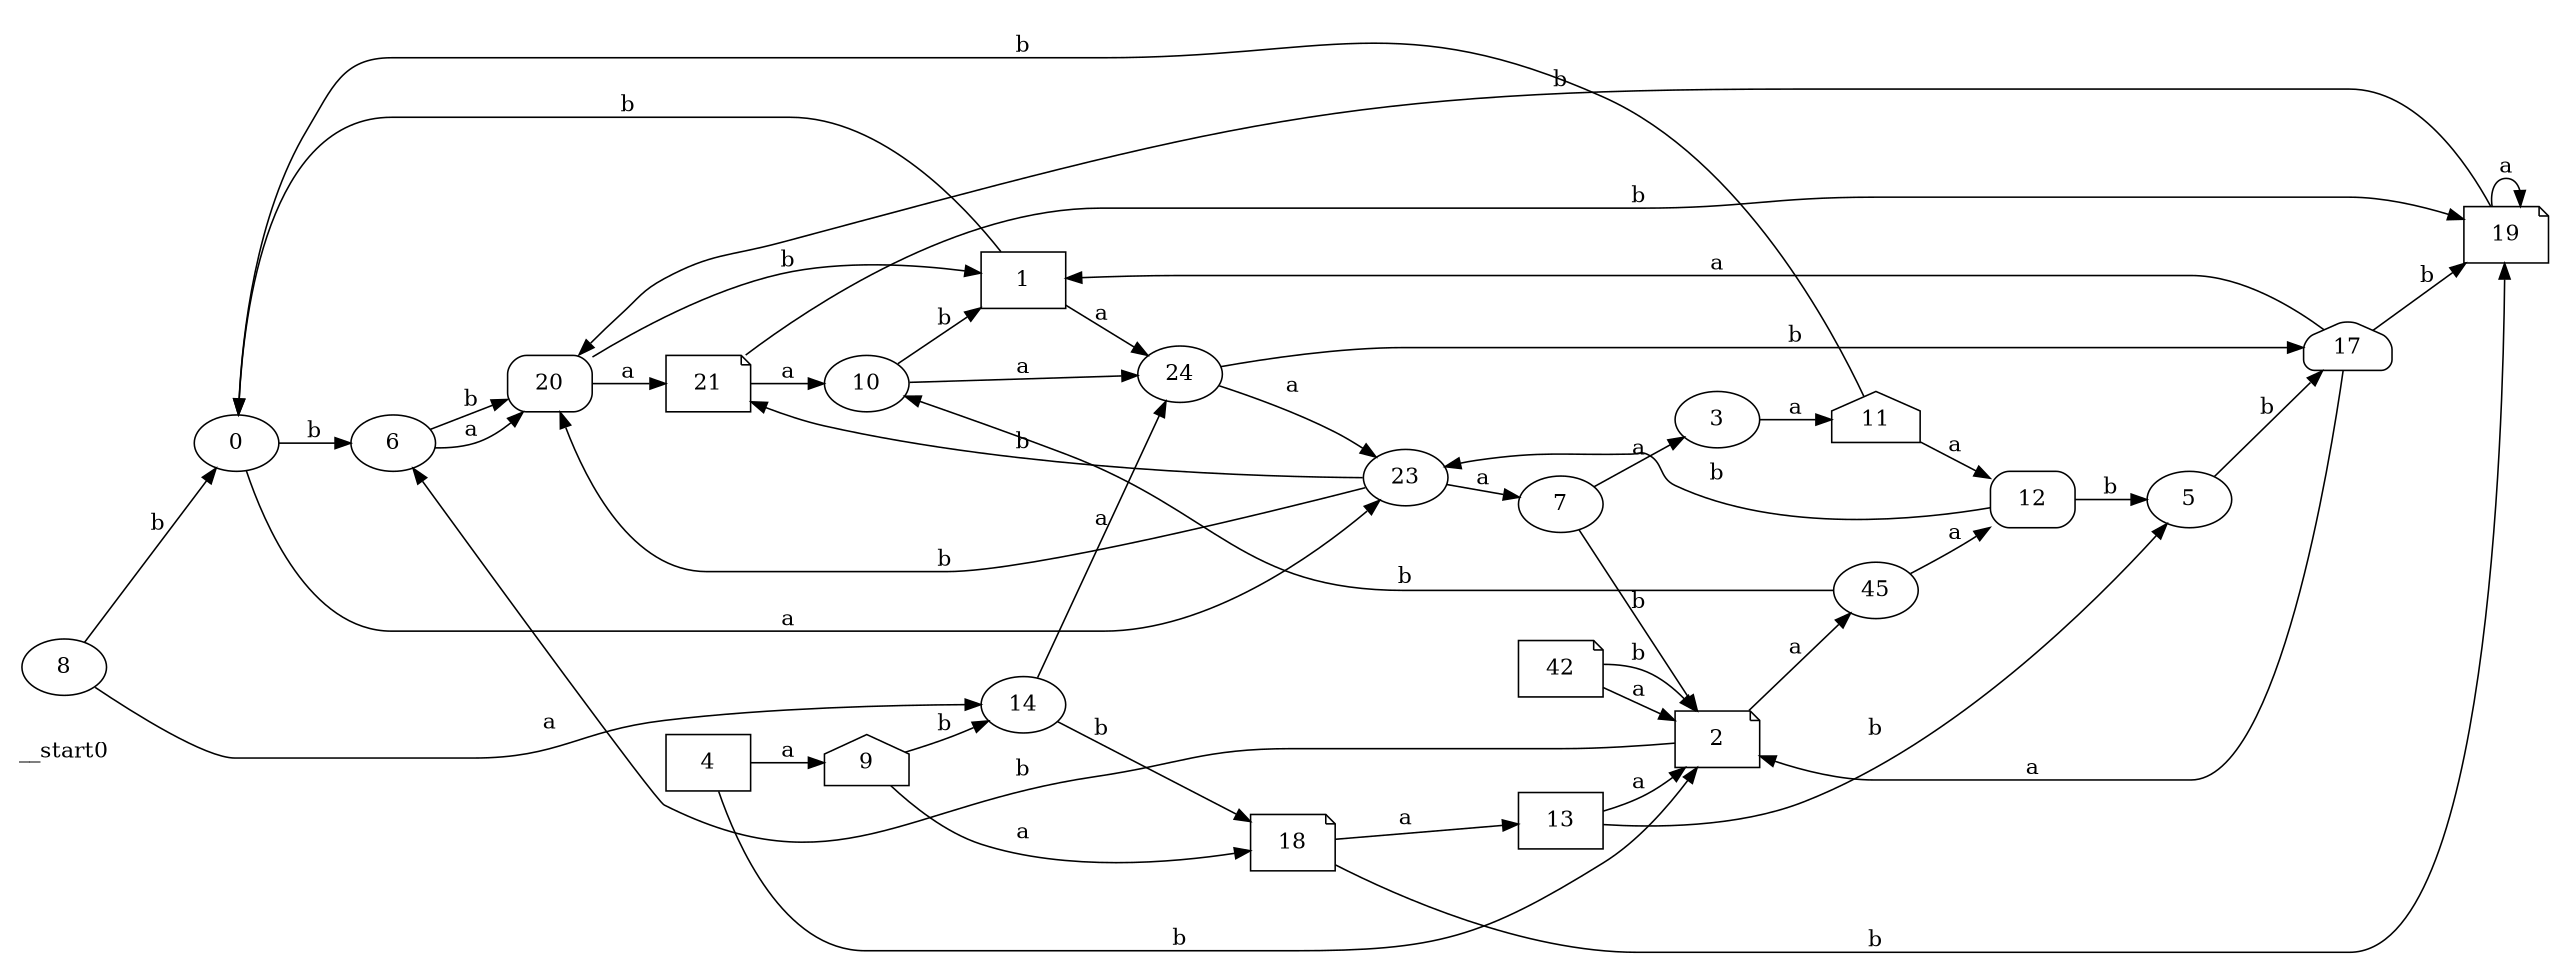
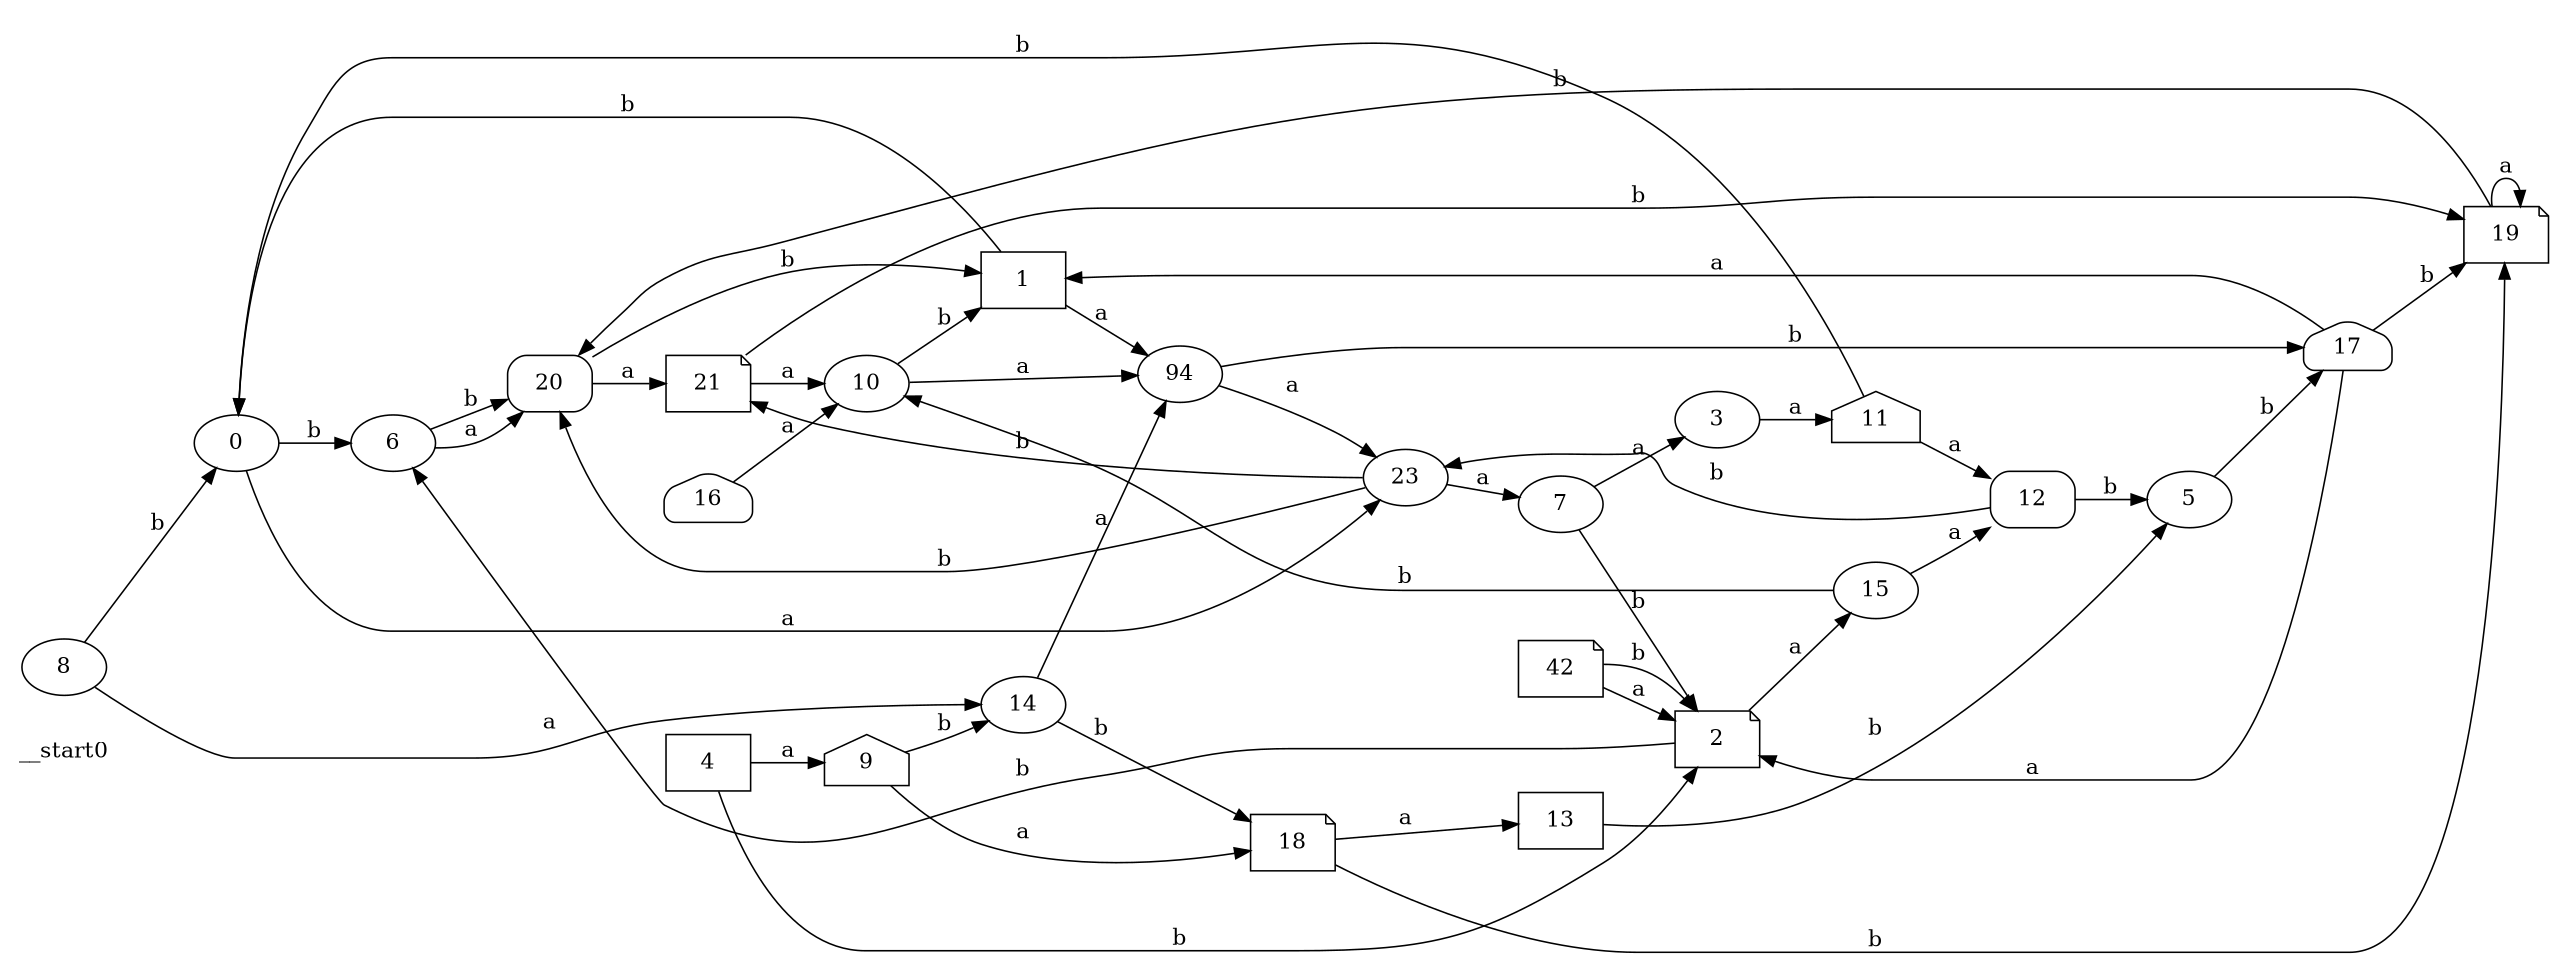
node "24": label "24" -> "94"
node "16": added
node "45": label "45" -> "15"
edge "13" -> "2": removed, label "a"
